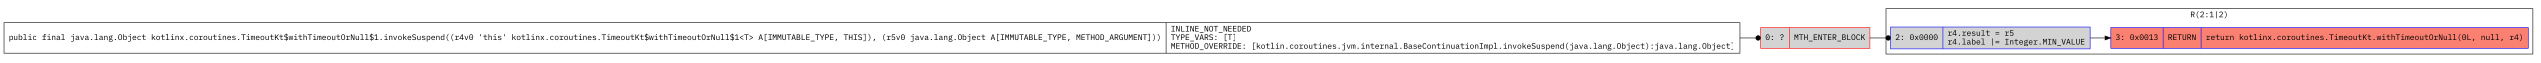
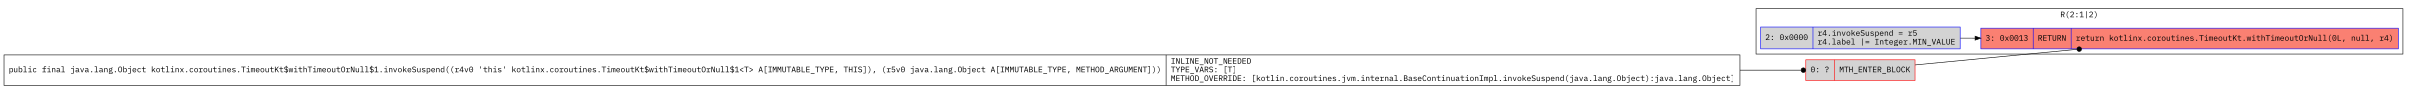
node "2: 0x0000": text "r4.result = r5" -> "r4.invokeSuspend = r5"
edge "0: ?" -> "2: 0x0000": now "0: ?" -> "3: 0x0013"
